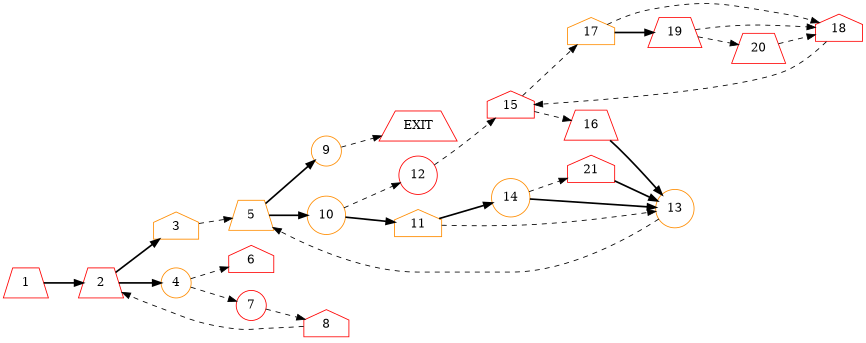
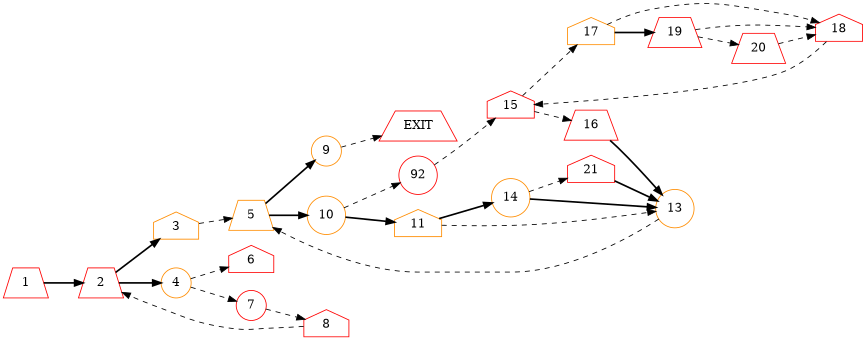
node "12": label "12" -> "92"
